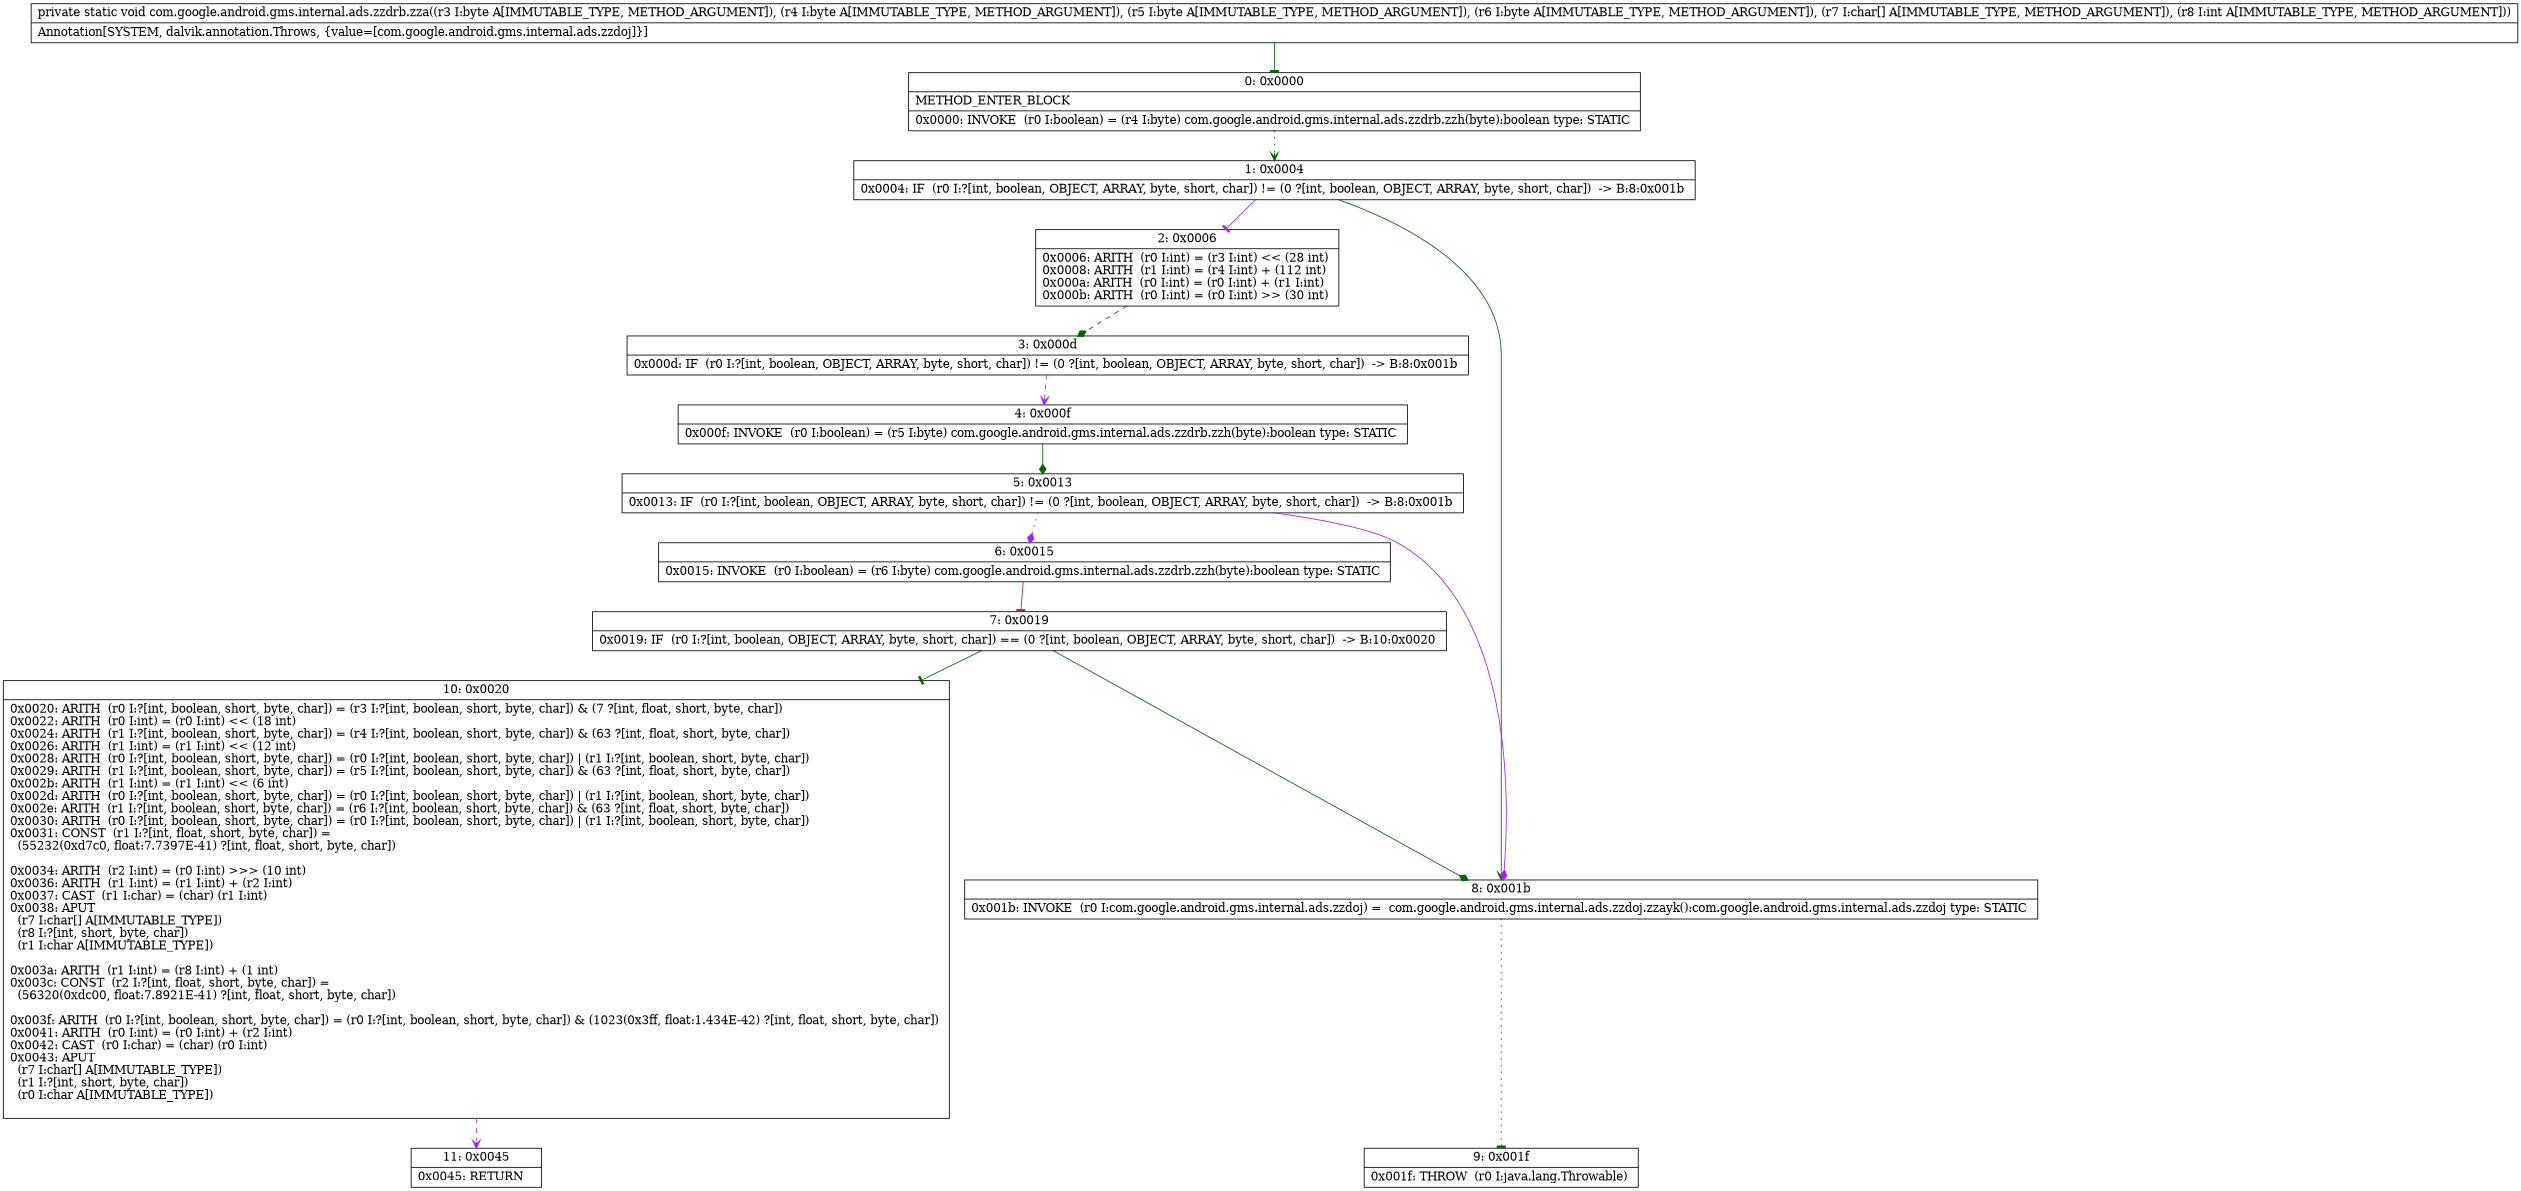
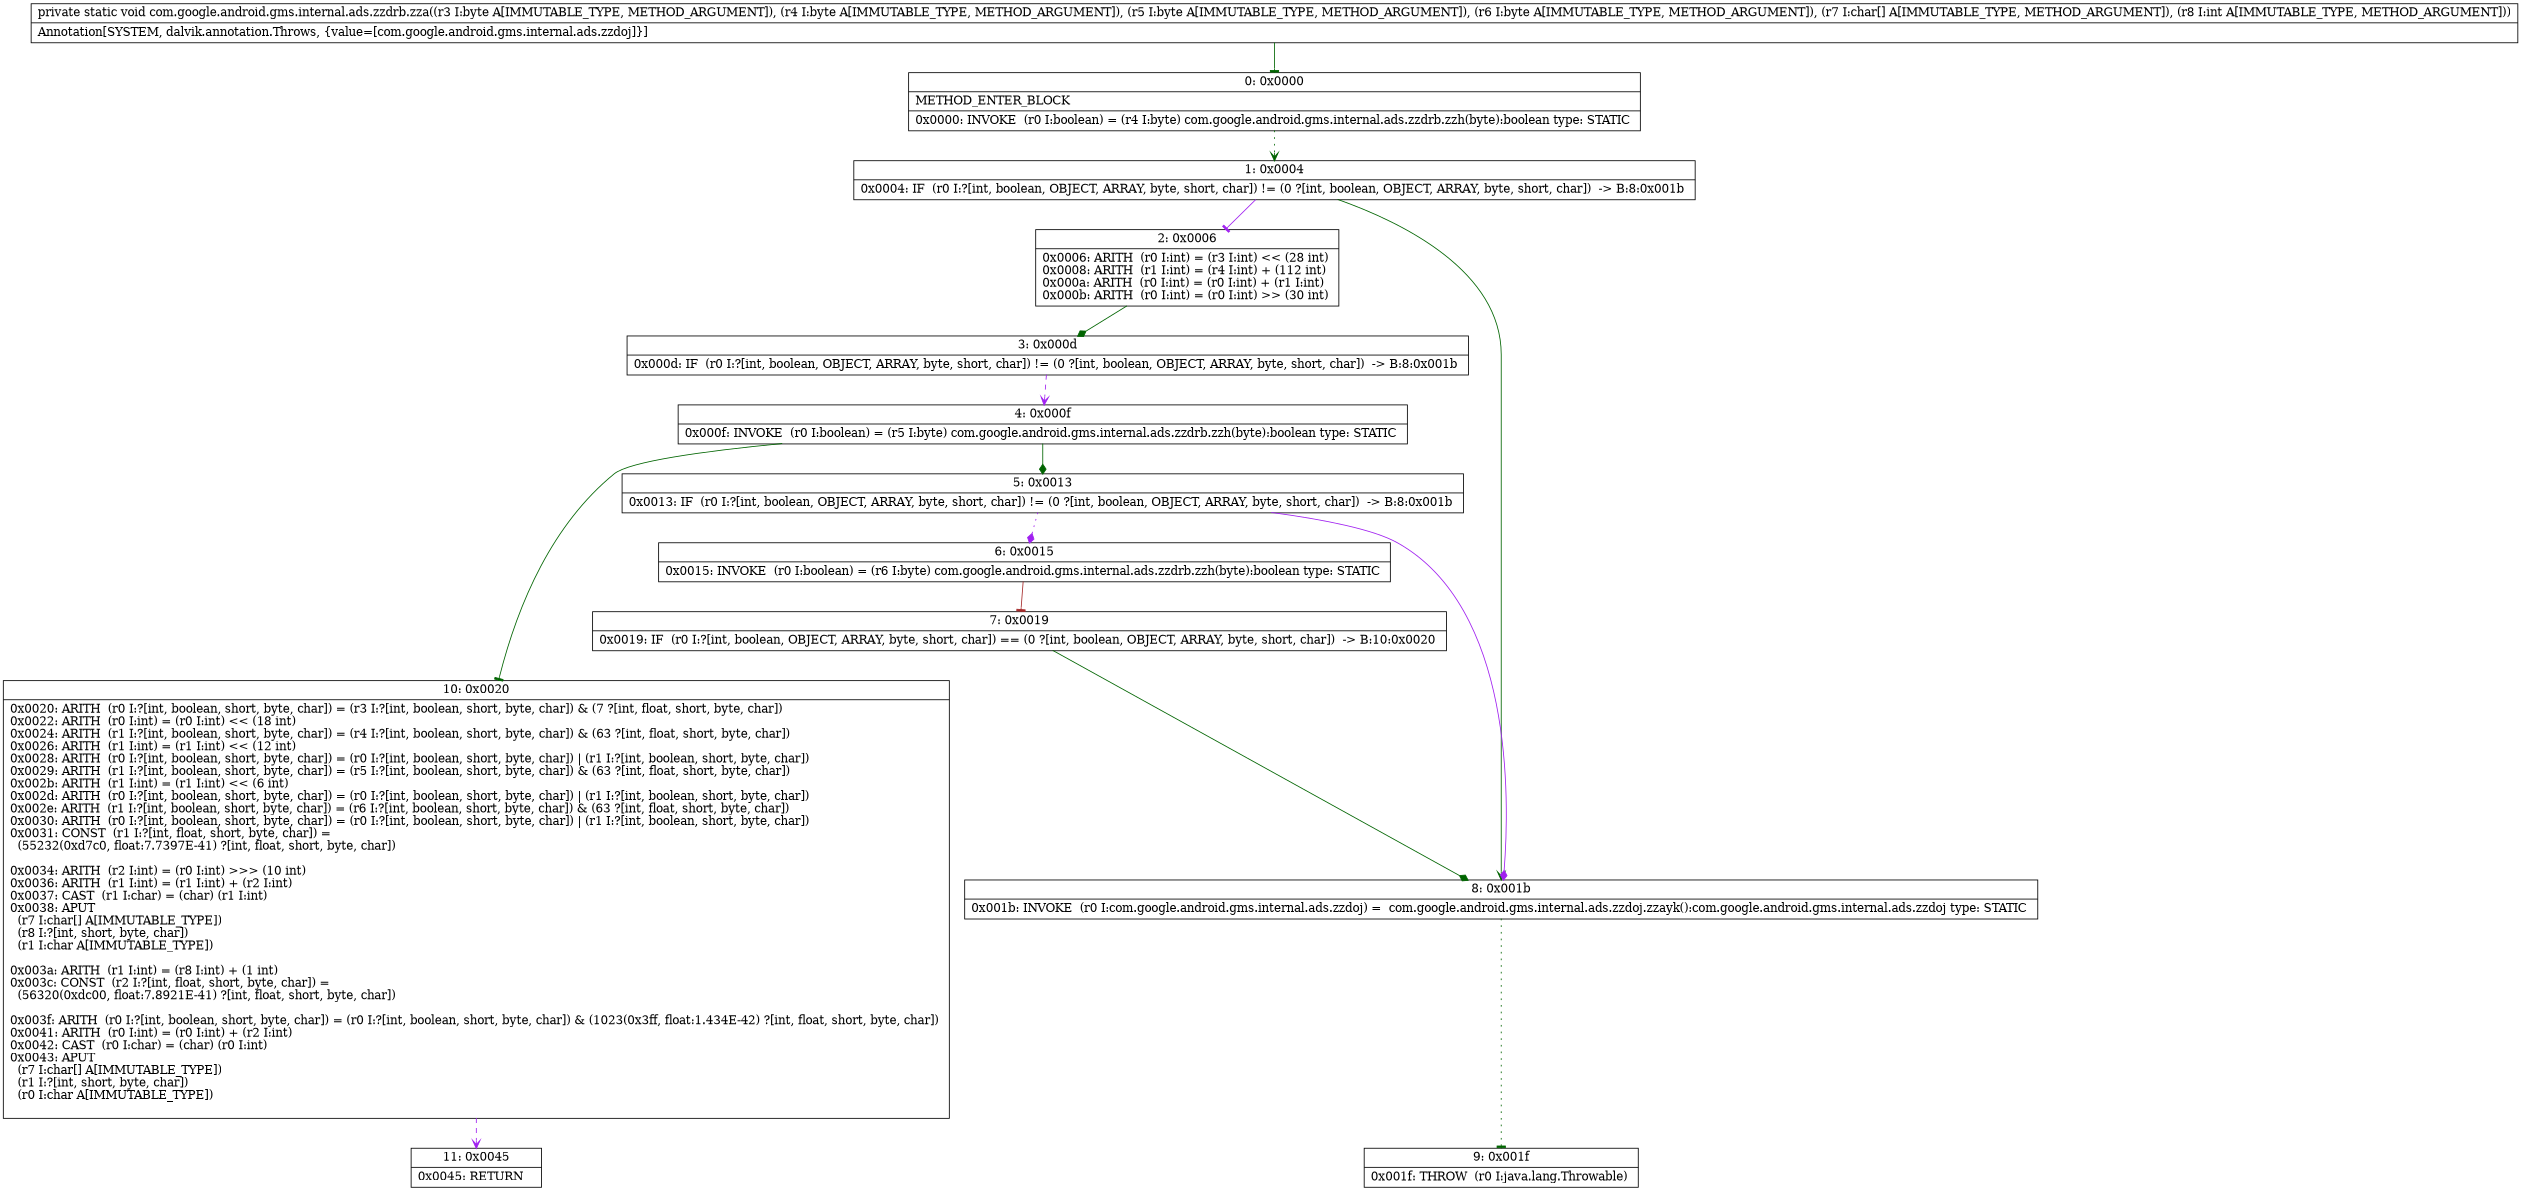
edge "2: 0x0006" -> "3: 0x000d": style dashed -> solid
edge "7: 0x0019" -> "10: 0x0020": now "4: 0x000f" -> "10: 0x0020"
